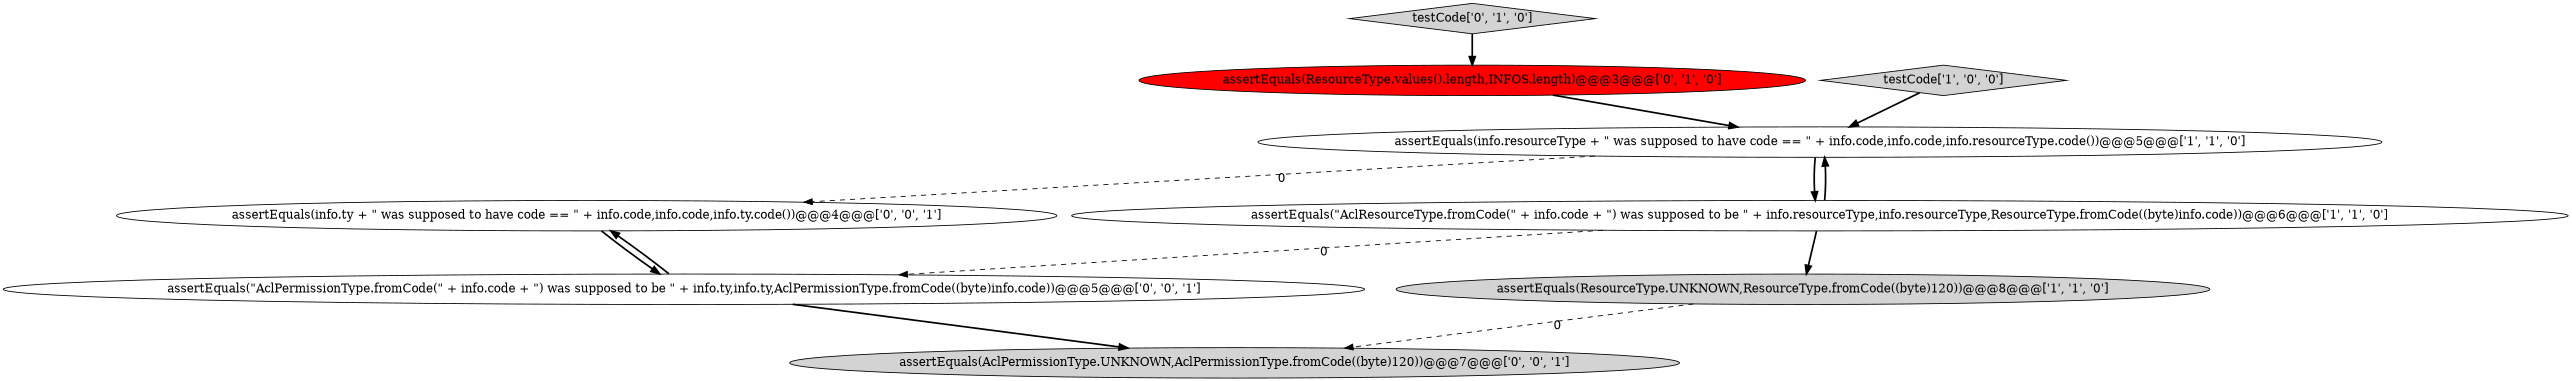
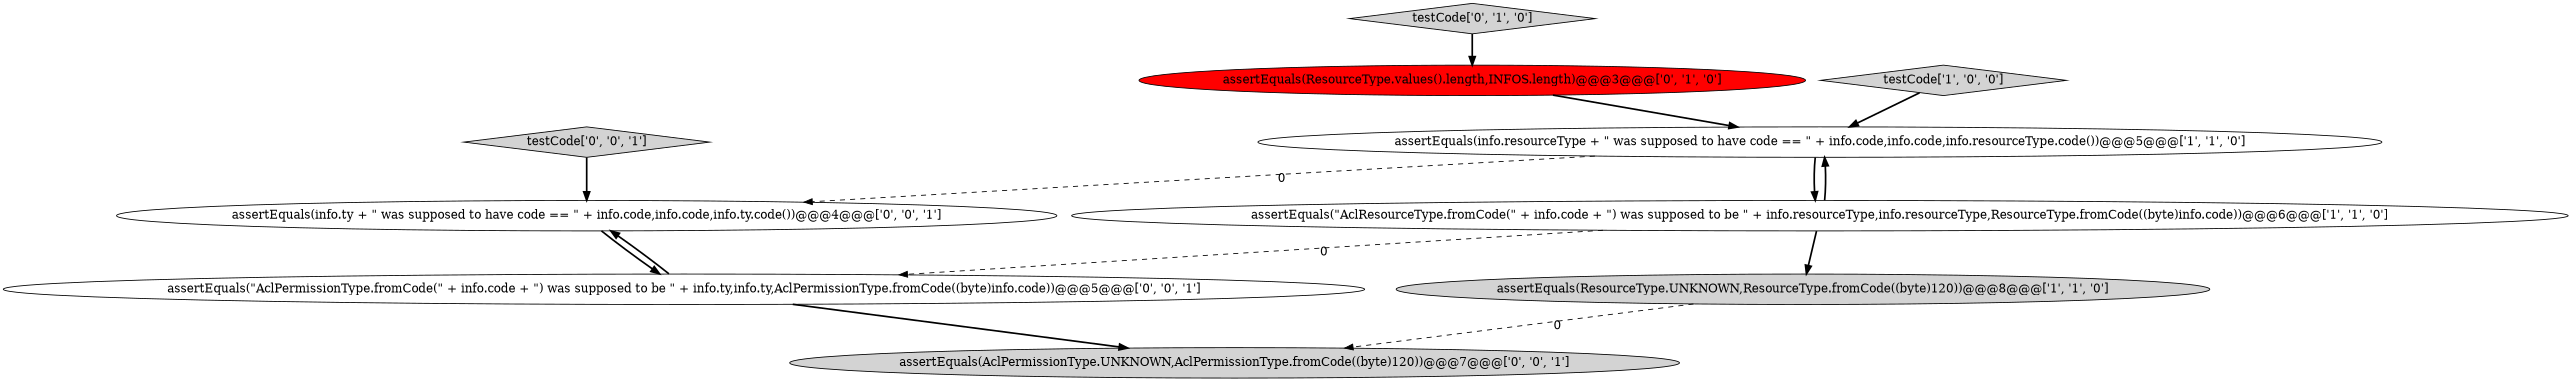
node "testCode['0', '0', '1']": added
